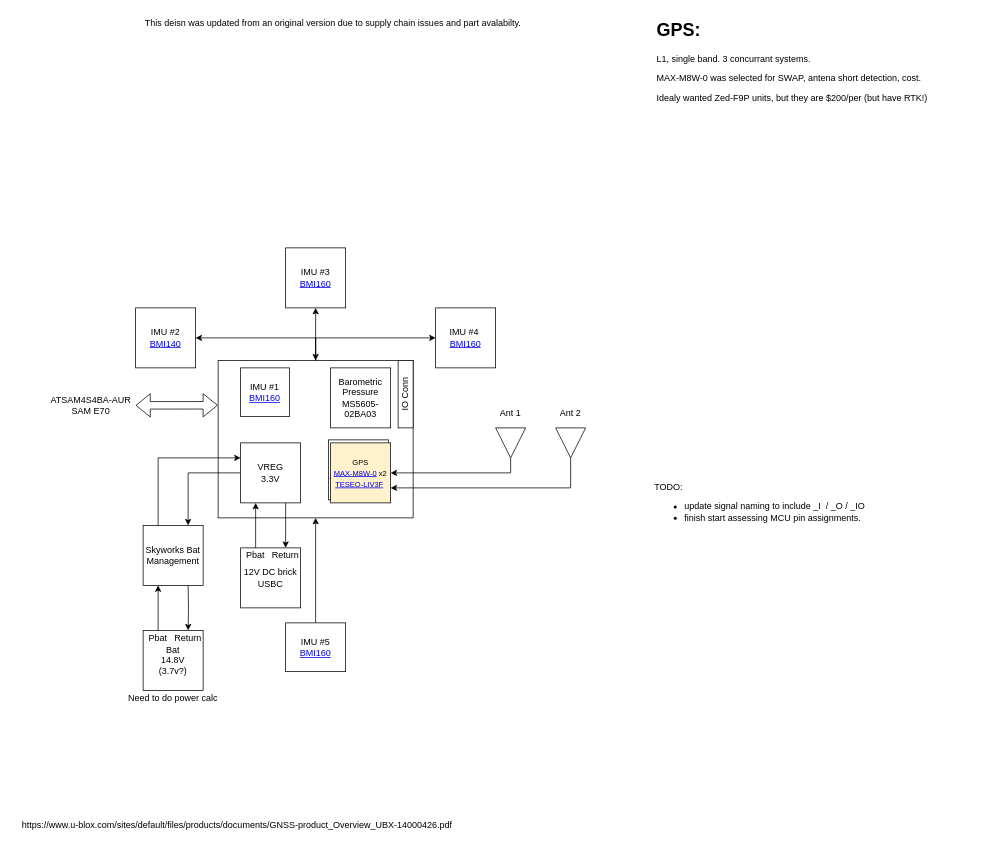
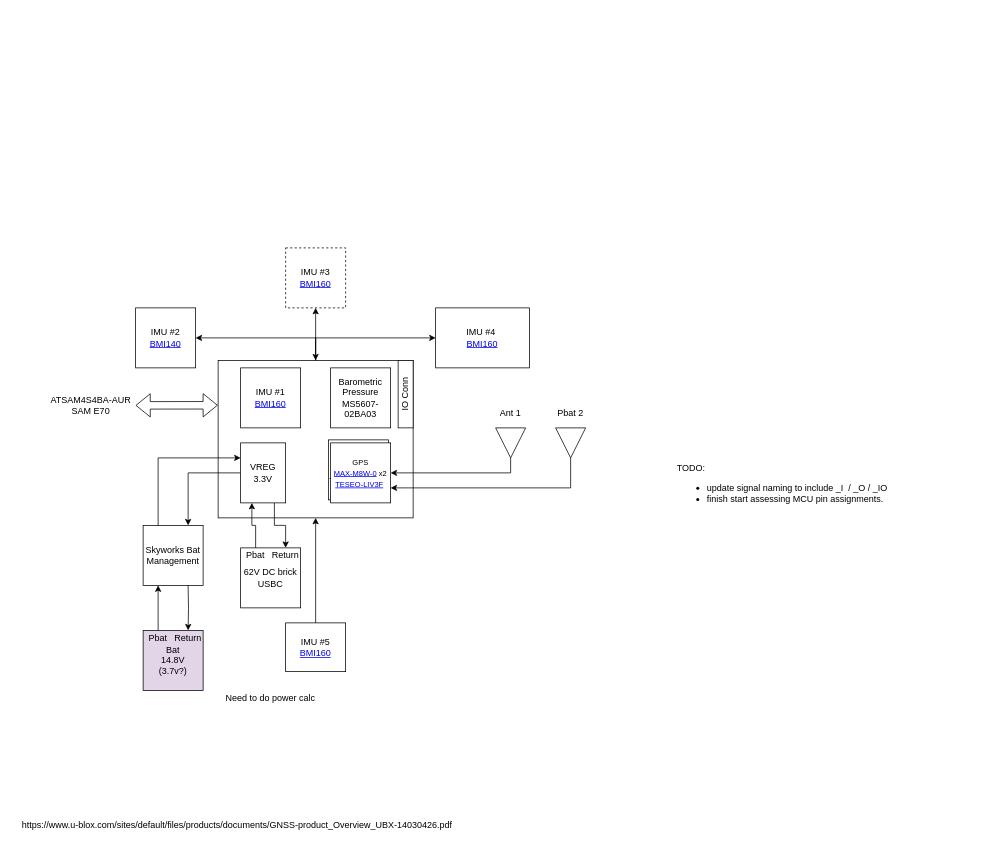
node "This deisn was updated from an original version due to supply chain issues and part avalabilty.": removed
node "GPS:L1, single band. 3 concurrant systems. MAX-M8W-0 was selected for SWAP, antena short detection, cost. Idealy wanted Zed-F9P units, but they are $200/per (but have RTK!)": removed
node "IMU #3 BMI160": style solid -> dashed
node "IMU #4 BMI160": size 60x60 -> 94x60
node "IMU #1 BMI160": size 49x49 -> 60x60
node "Barometric Pressure MS5605-02BA03": label "Barometric Pressure MS5605-02BA03" -> "Barometric Pressure MS5607-02BA03"
node "Ant 2": label "Ant 2" -> "Pbat 2"
node "VREG 3.3V": size 60x60 -> 45x60
node "GPS MAX-M8W-0 x2 TESEO-LIV3F": fillcolor #fff2cc -> #ffffff
node "12V DC brick USBC": label "12V DC brick USBC" -> "62V DC brick USBC"
node "TODO: update signal naming to include _I / _O / _IO finish start assessing MCU pin assignments.": moved (803, 597) -> (825, 578)
node "Bat 14.8V (3.7v?)": fillcolor #ffffff -> #e1d5e7
node "Need to do power calc": moved (173, 698) -> (270, 698)
node "https://www.u-blox.com/sites/default/files/products/documents/GNSS-product_Overview_UBX-14000426.pdf": label "https://www.u-blox.com/sites/default/files/products/documents/GNSS-product_Overview_UBX-14000426.pdf" -> "https://www.u-blox.com/sites/default/files/products/documents/GNSS-product_Overview_UBX-14030426.pdf"
